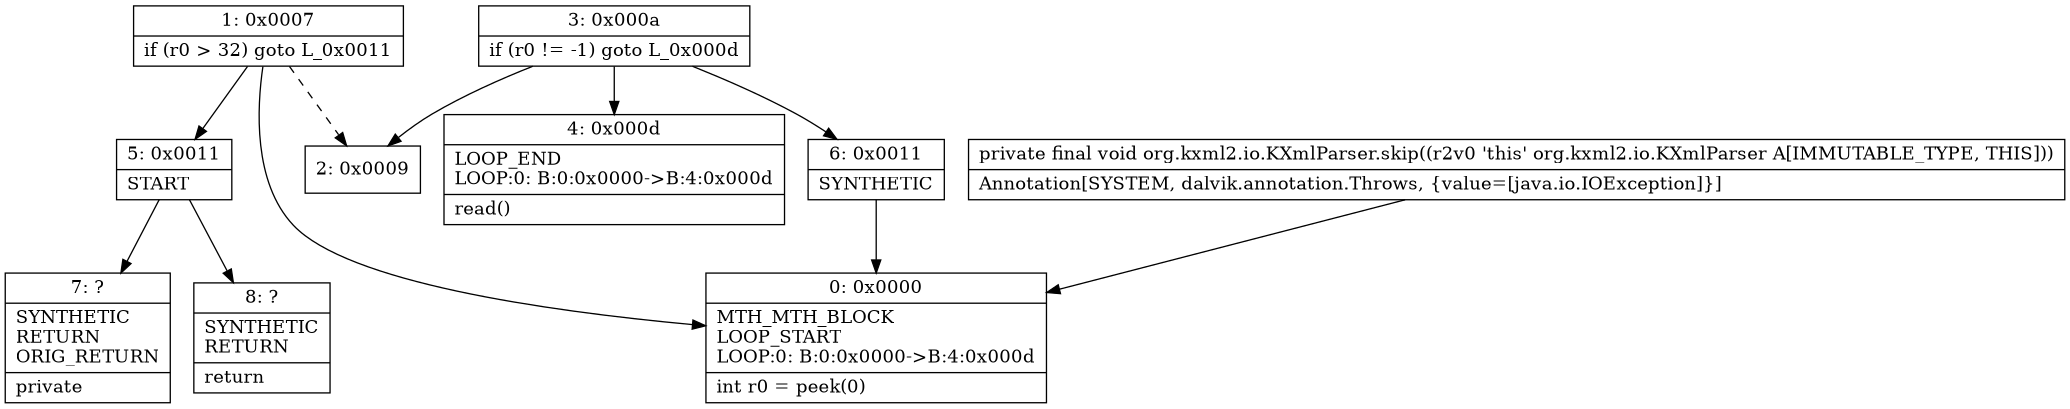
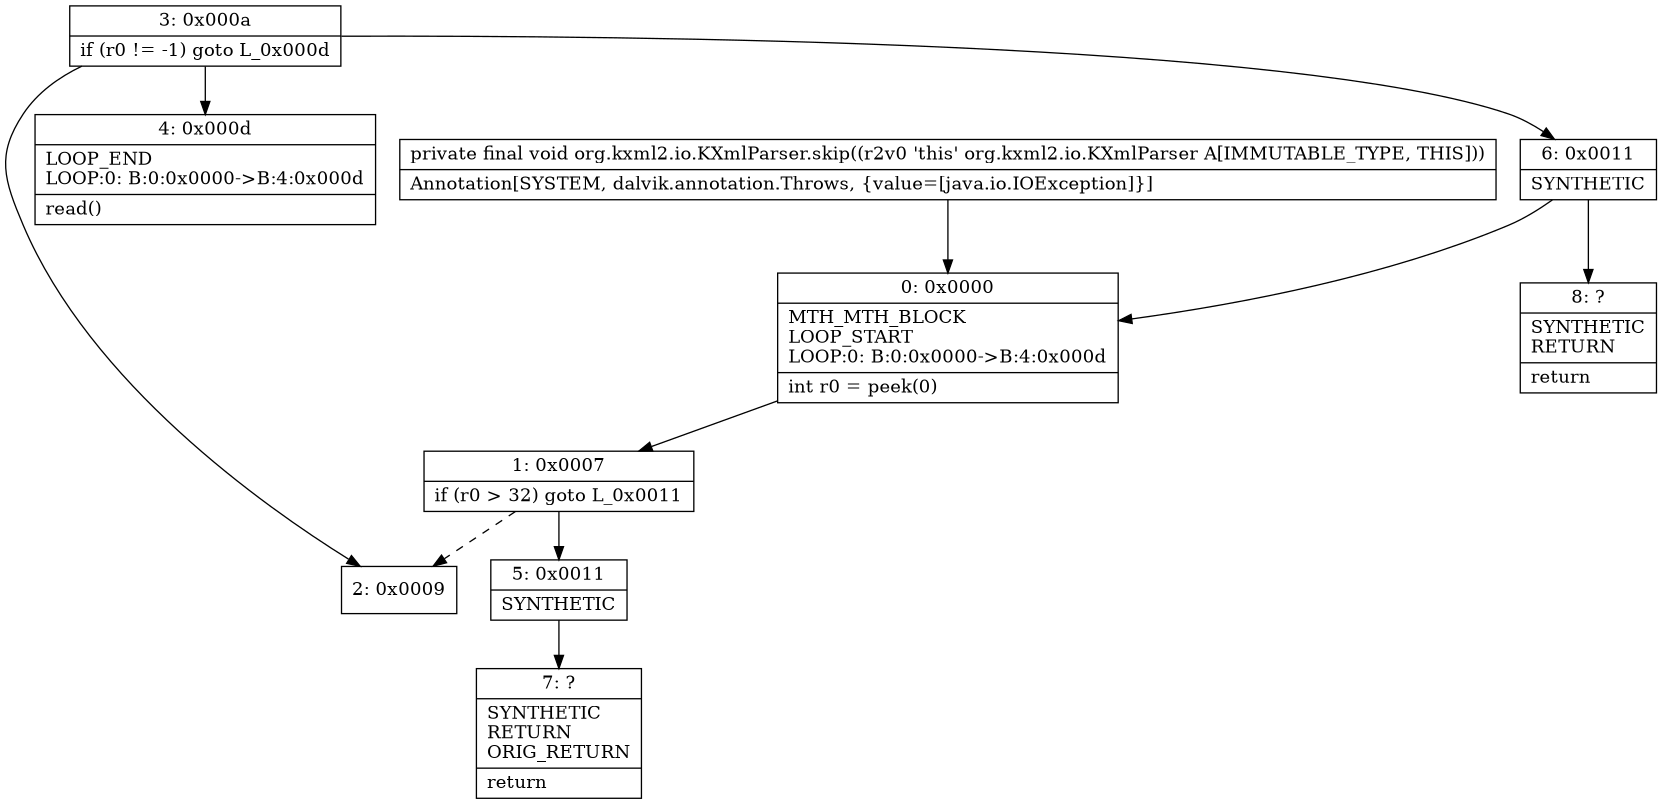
node "5: 0x0011": text "START" -> "SYNTHETIC"
edge "5: 0x0011" -> "8: ?": now "6: 0x0011" -> "8: ?"
edge "1: 0x0007" -> "0: 0x0000": reversed
node "7: ?": text "private" -> "return"
